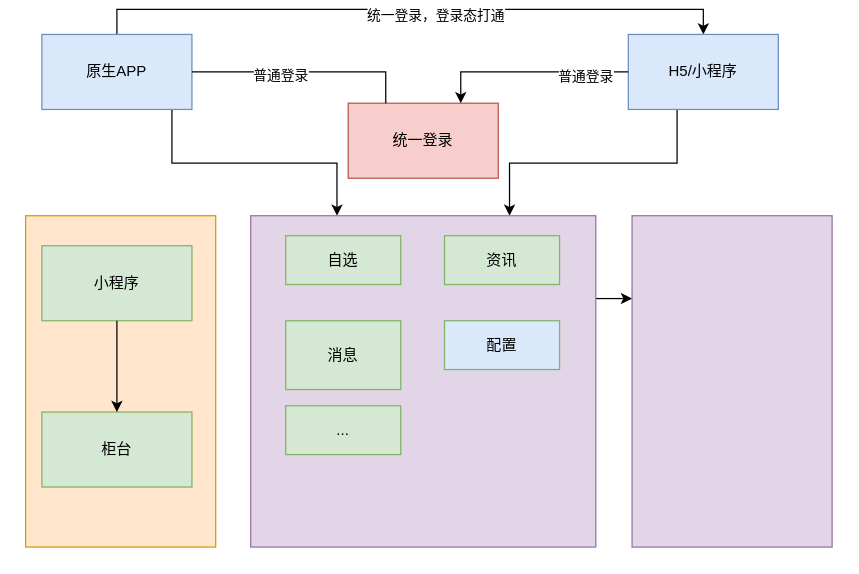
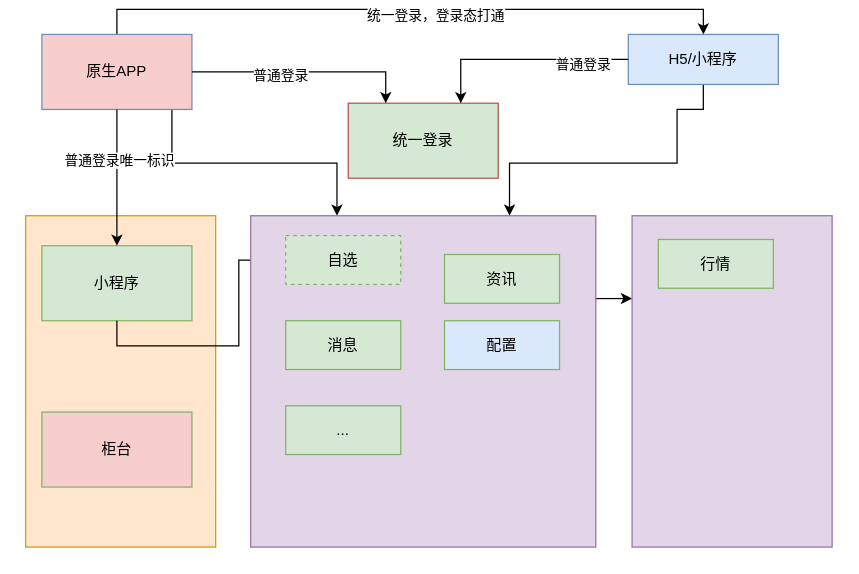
node "原生APP": fillcolor #dae8fc -> #f8cecc
node "H5/小程序": size 150x75 -> 150x50
edge "原生APP" -- "统一登录": arrowhead none -> classic
node "统一登录": fillcolor #f8cecc -> #d5e8d4
edge "原生APP" -> "小程序": added, label "普通登录唯一标识"
node "自选": style solid -> dashed
node "资讯": moved (502, 260) -> (502, 279)
node "行情": added
node "消息": size 115x69 -> 115x49
edge "小程序" -> "柜台": now "小程序" -> "自选"
node "柜台": fillcolor #d5e8d4 -> #f8cecc
